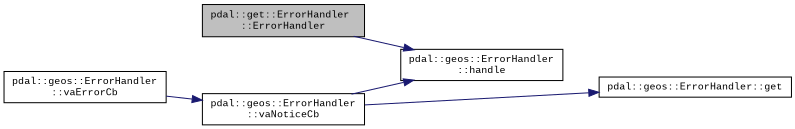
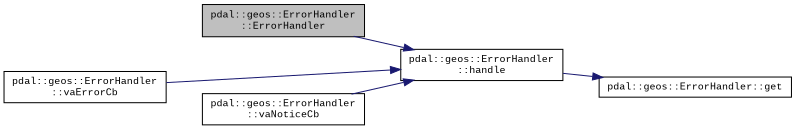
node "pdal::get::ErrorHandler ::ErrorHandler": label "pdal::get::ErrorHandler ::ErrorHandler" -> "pdal::geos::ErrorHandler ::ErrorHandler"
edge "pdal::geos::ErrorHandler ::vaErrorCb" -> "pdal::geos::ErrorHandler ::vaNoticeCb": now "pdal::geos::ErrorHandler ::vaErrorCb" -> "pdal::geos::ErrorHandler ::handle"
edge "pdal::geos::ErrorHandler ::vaNoticeCb" -> "pdal::geos::ErrorHandler::get": now "pdal::geos::ErrorHandler ::handle" -> "pdal::geos::ErrorHandler::get"
